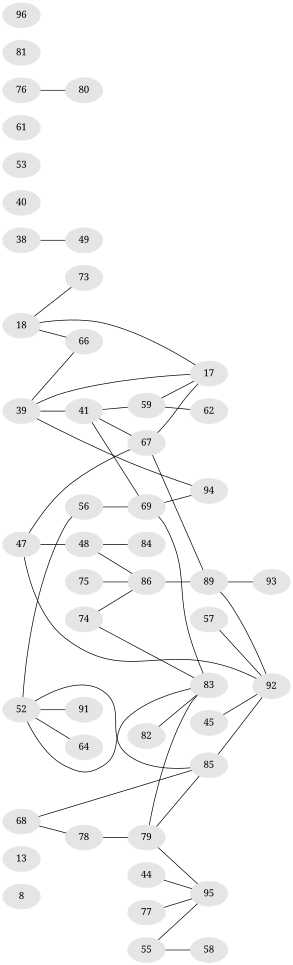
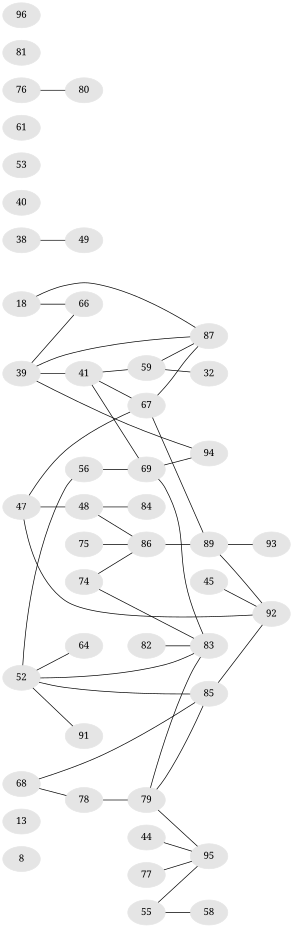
node "73": removed
node "17": label "17" -> "87"
node "62": label "62" -> "32"
node "57": removed
